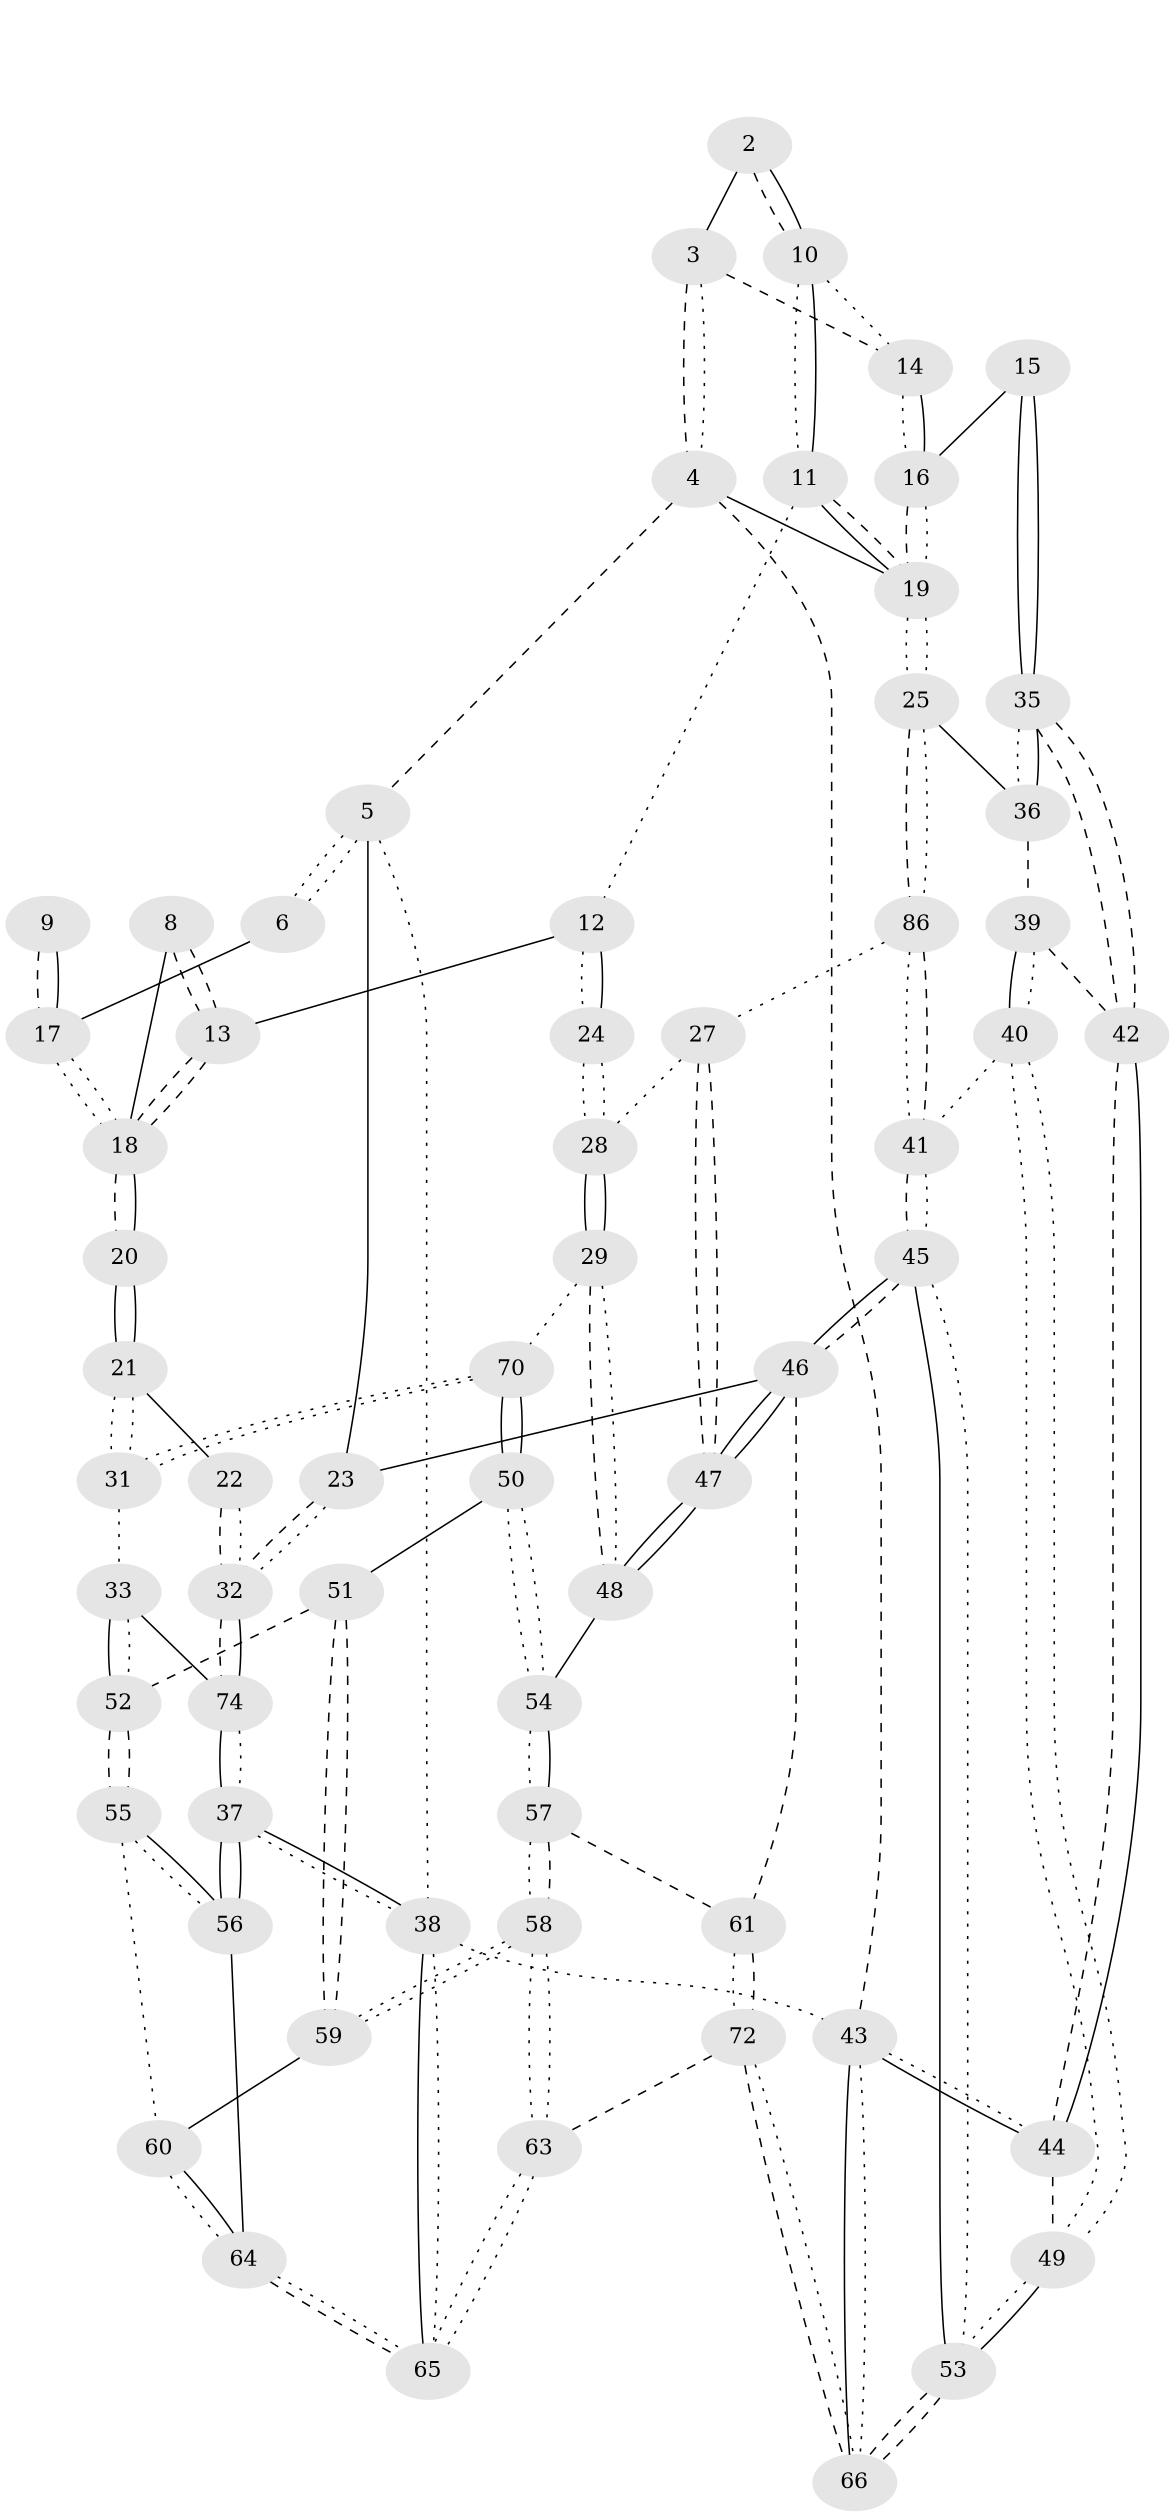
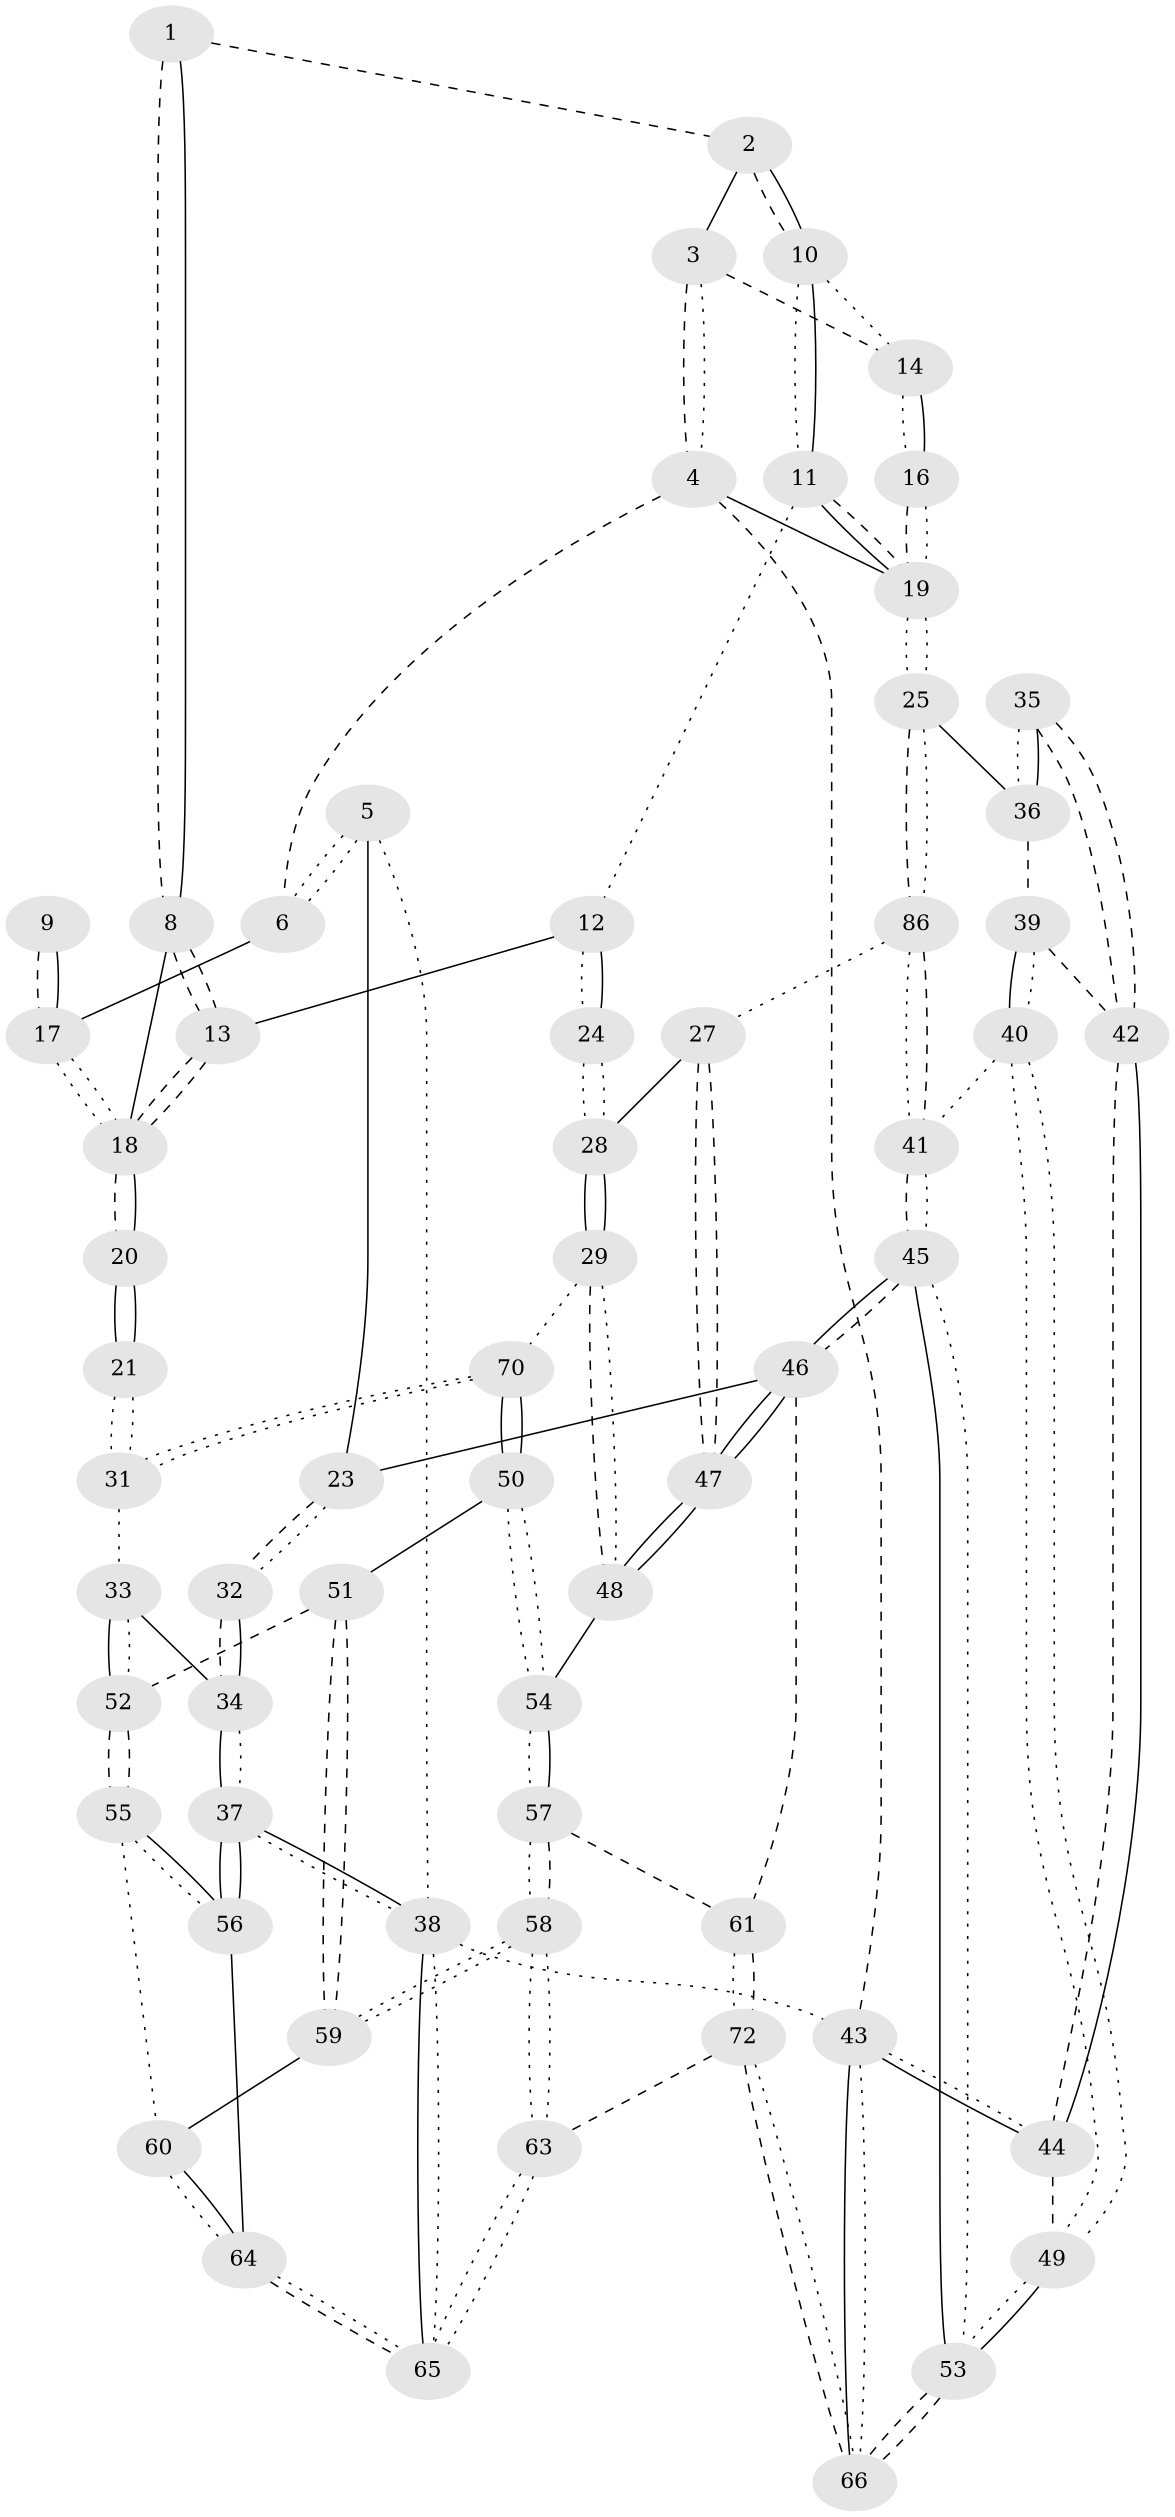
node "1": added
node "15": removed
edge "4" -- "5": now "4" -- "6"
edge "27" -- "28": style dotted -> solid
node "22": removed
node "74": label "74" -> "34"
